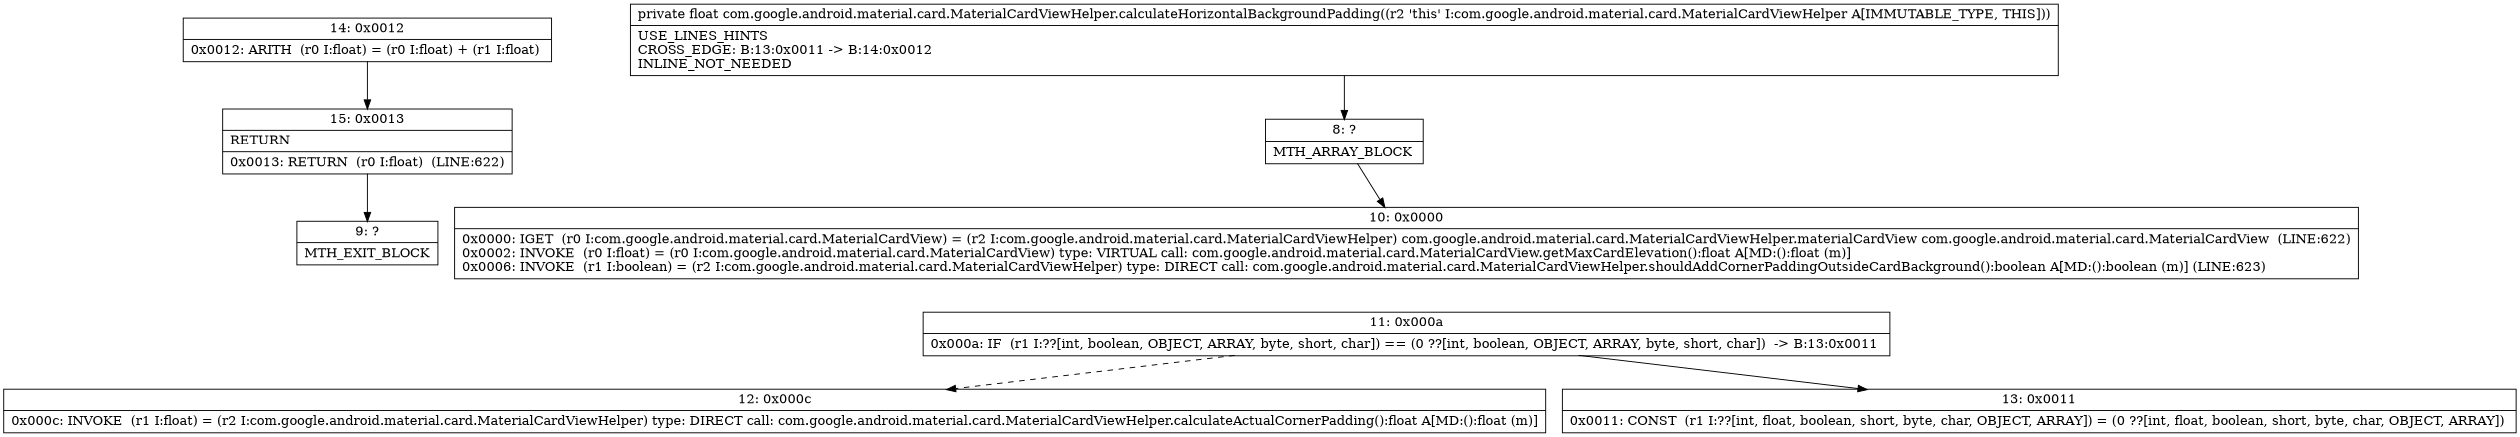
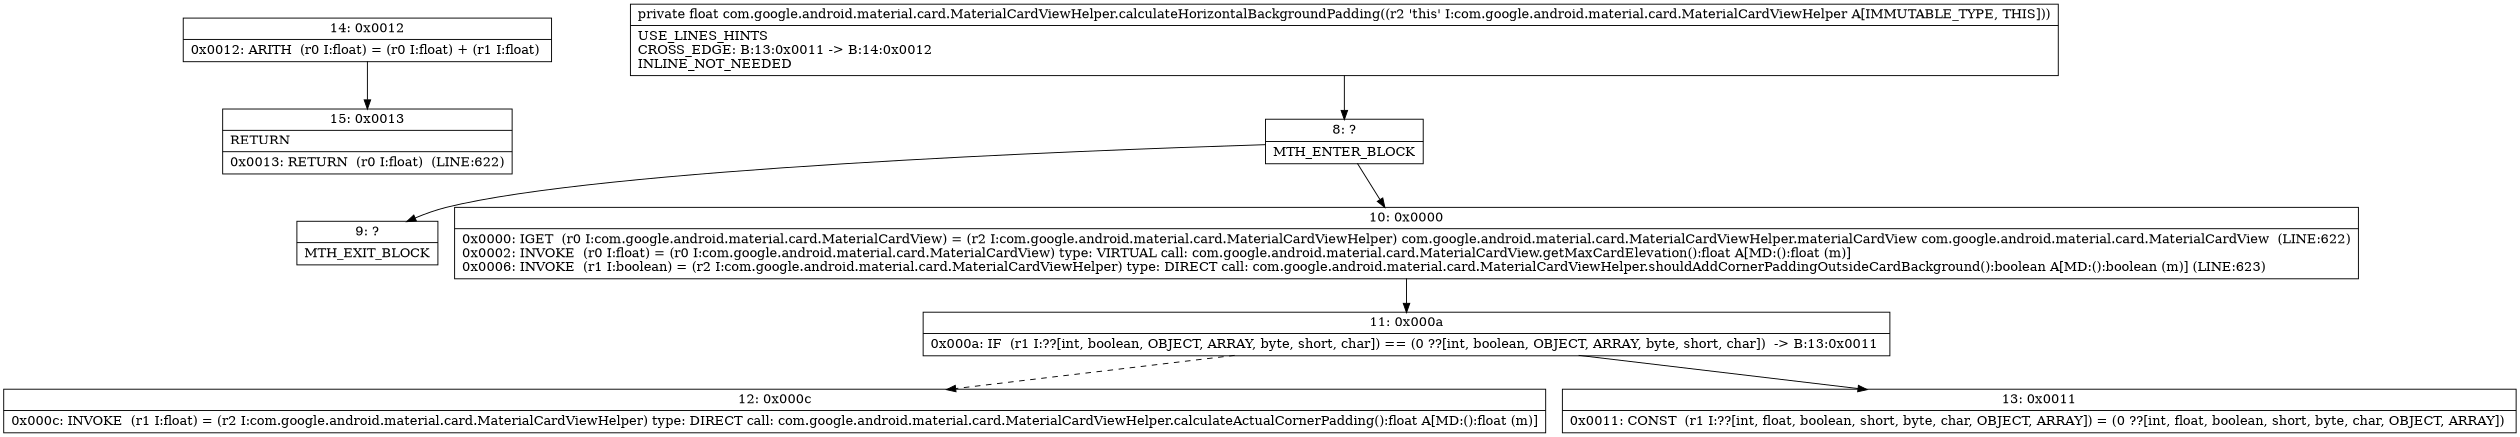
node "8: ?": text "MTH_ARRAY_BLOCK" -> "MTH_ENTER_BLOCK"
edge "15: 0x0013" -> "9: ?": now "8: ?" -> "9: ?"
edge "10: 0x0000" -> "11: 0x000a": added
